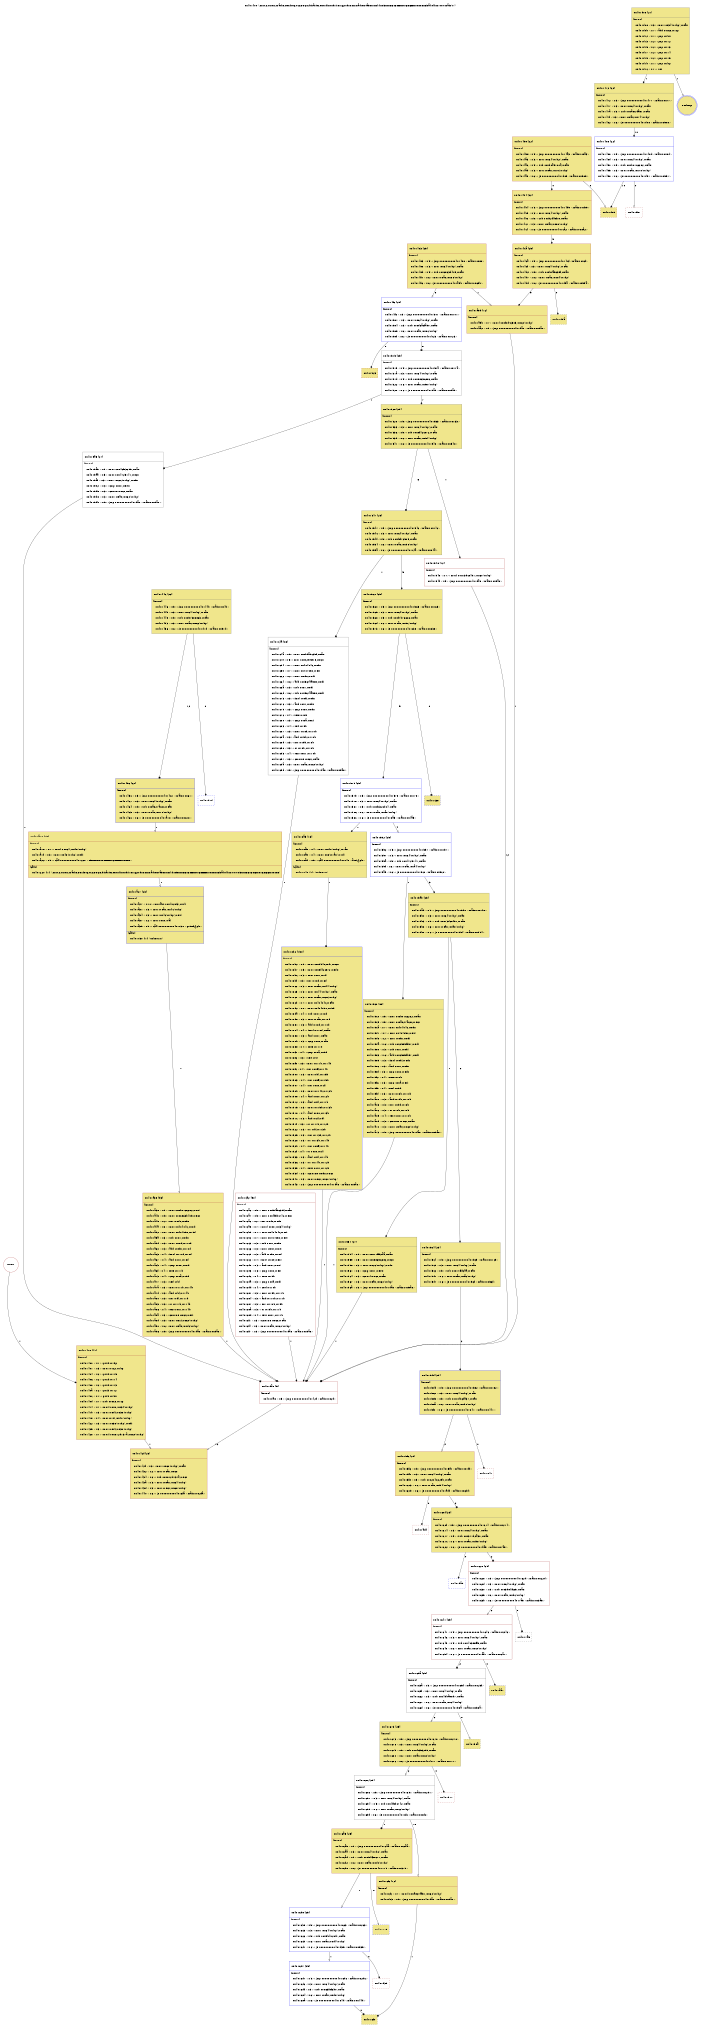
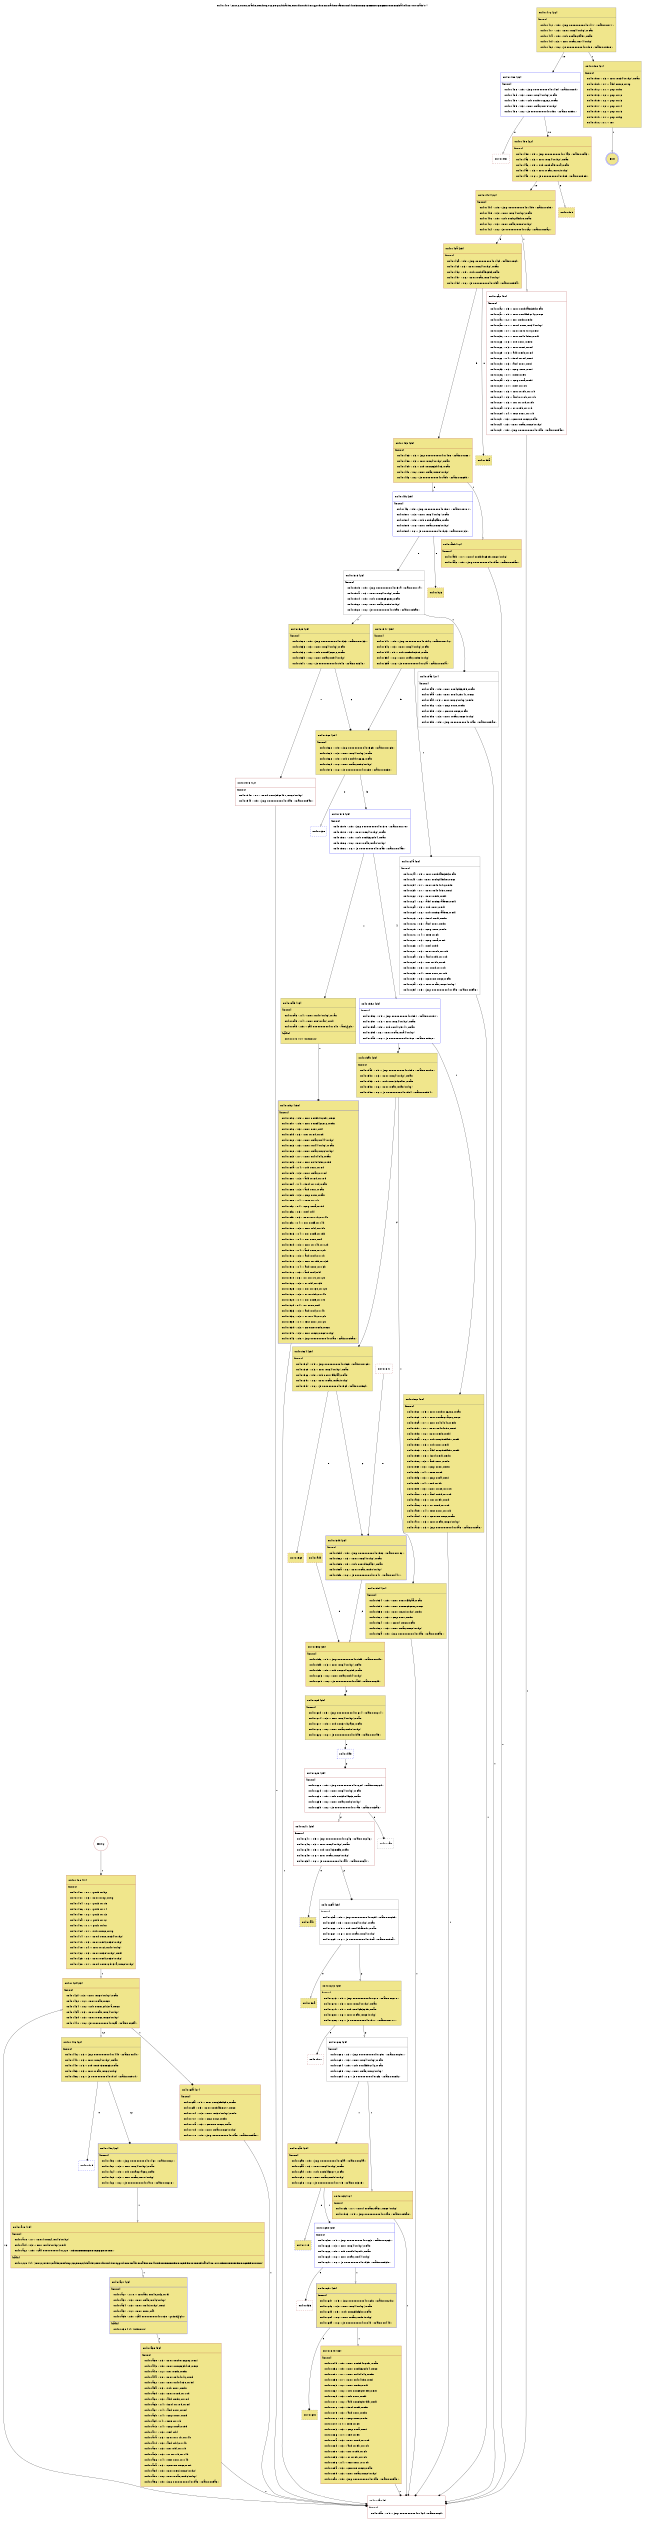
edge "0x401d08 [21]" -> "0x401472 [22]": reversed
node "Desktop": label "Desktop" -> "Exit"
edge "0x40149e [22]" -> "0x4014b4 [22]": label " 0" -> " 10"
edge "0x401488 [22]" -> "0x401d89": now "0x401488 [22]" -> "0x40149e [22]"
edge "0x4014b4 [22]" -> "0x401ca2 [90]": added, label "1"
edge "0x4014ca [25]" -> "0x401a9b [12]": now "0x4014ca [25]" -> "0x4014e3 [25]"
edge "0x40152e [25]" -> "0x401547 [25]": now "0x40152e [25]" -> "0x401560 [25]"
edge "0x401560 [25]" -> "0x401c3e": arrowhead box -> onormal
node "0x401c3e": fillcolor khaki -> white
edge "0x401948 [12]" -> "0x401da8 [5]": label " 12" -> " 1"
node "Users": label "Users" -> "Entry"
edge "0x4015dd [25]" -> "0x401841": reversed
edge "0x4015f6 [25]" -> "0x401adf": reversed
node "0x401adf": fillcolor white -> khaki
edge "0x40160f [25]" -> "0x401628 [25]": now "0x401ba9" -> "0x401628 [25]"
node "0x40196f": added
edge "0x40168c [25]" -> "0x401cfc [12]": label " 10" -> " 1"
edge "0x4016a5 [25]" -> "0x4016be [25]": arrowhead onormal -> diamond
edge "0x401cfc [12]" -> "0x4016f0": now "0x401cfc [12]" -> "0x401da8 [5]"
node "0x4016d7 [25]": fillcolor white -> khaki
edge "0x40142f [23]" -> "0x401446 [22]": added, label "12"
node "0x4016fa [27]": added
node "0x40184d [88]": added
